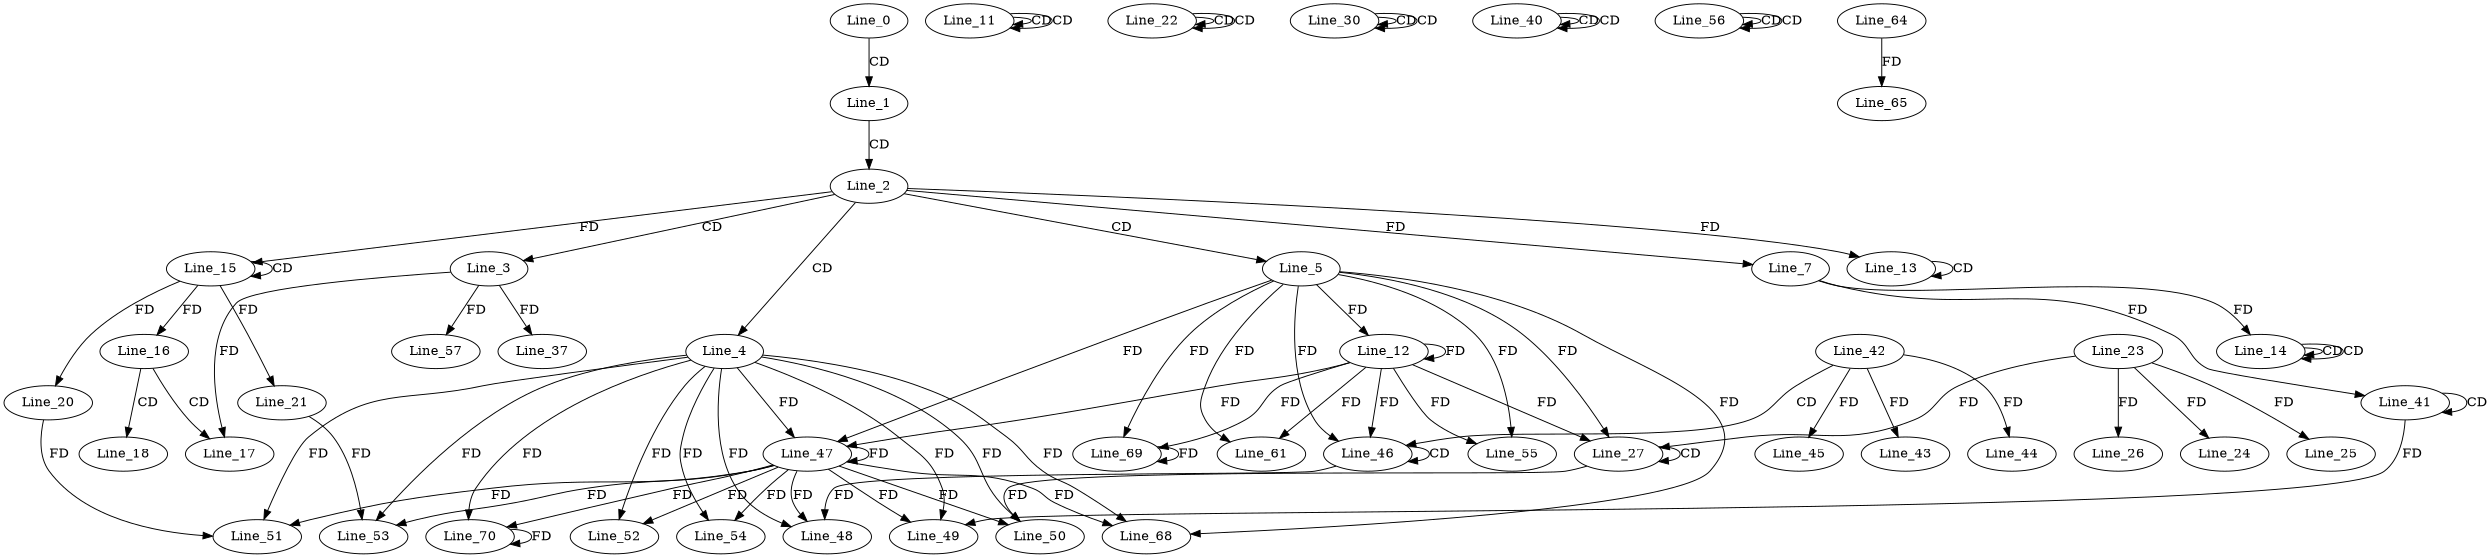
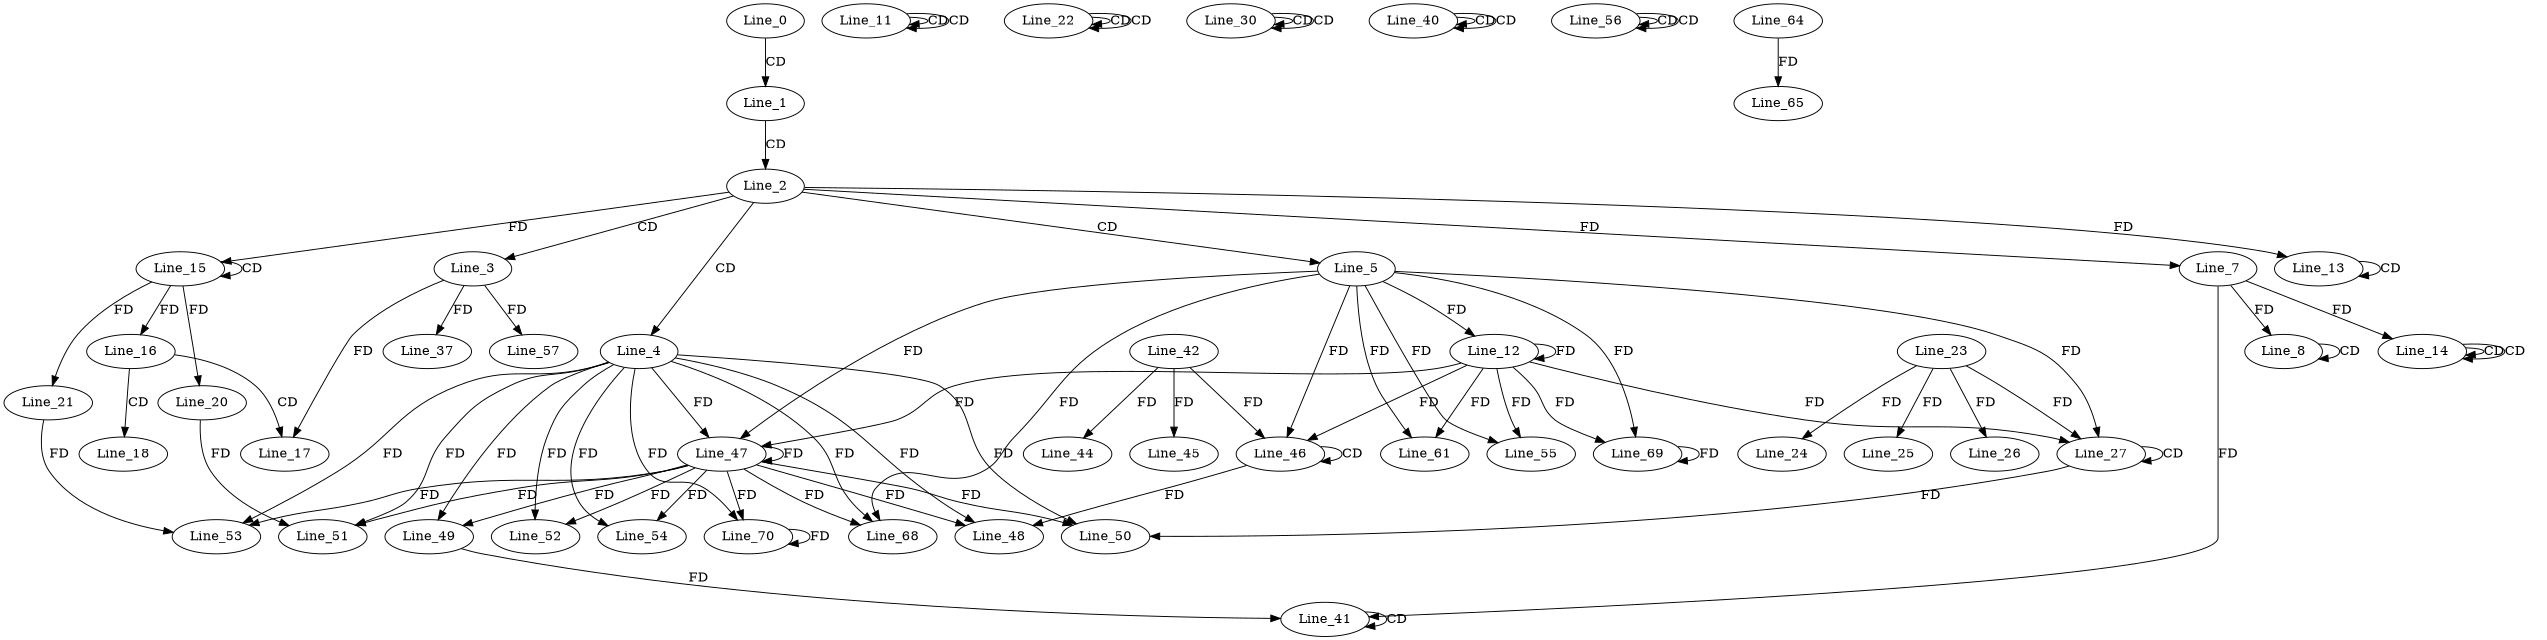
node "Line_8": added
edge "Line_42" -> "Line_46": label "CD" -> "FD"
node "Line_43": removed
edge "Line_41" -> "Line_49": reversed
